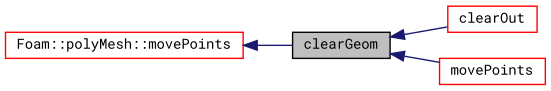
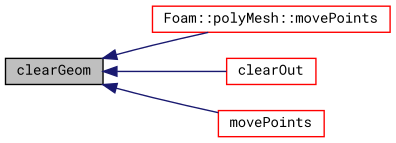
edge "clearGeom" -> "Foam::polyMesh::movePoints": reversed
